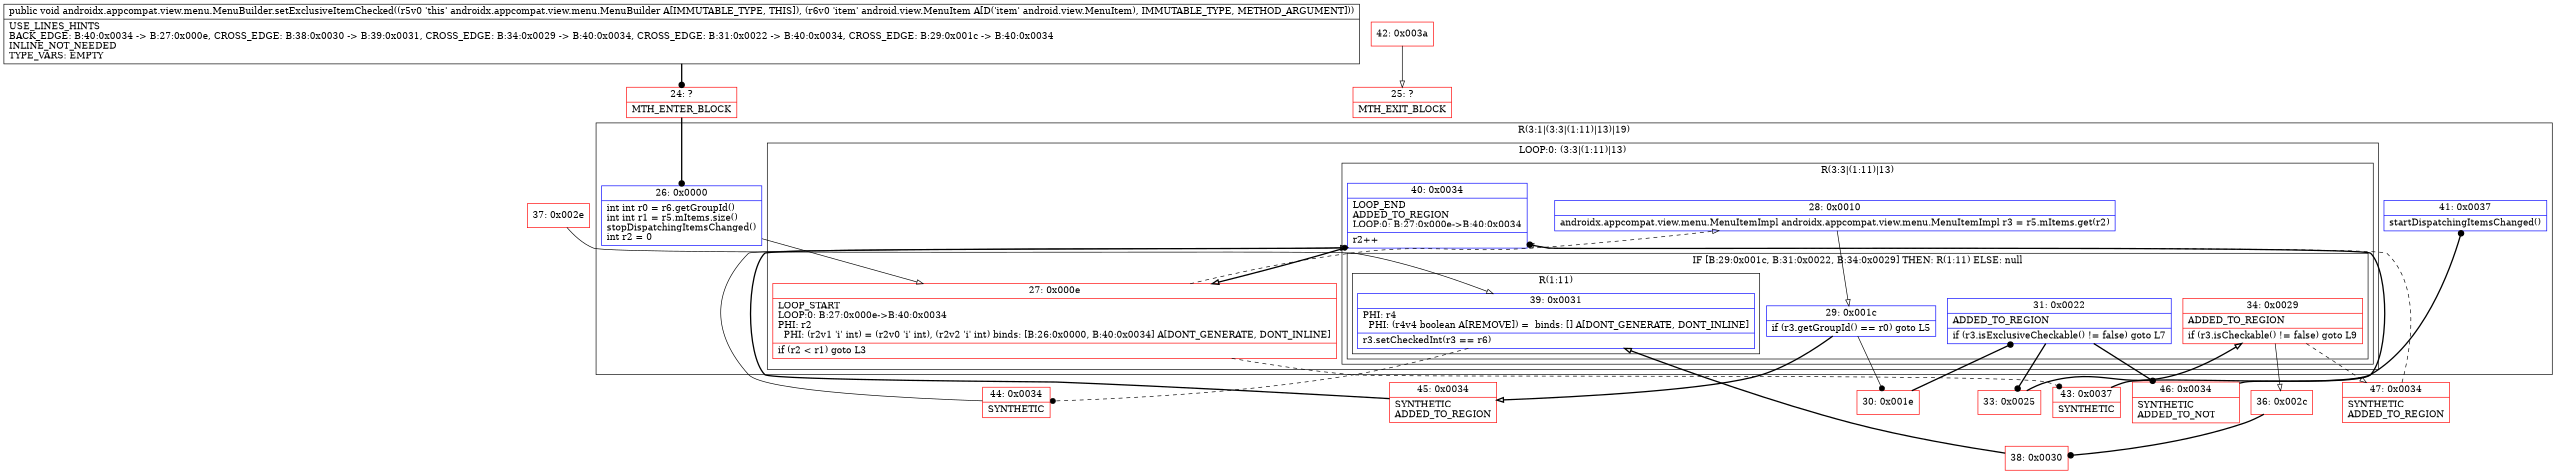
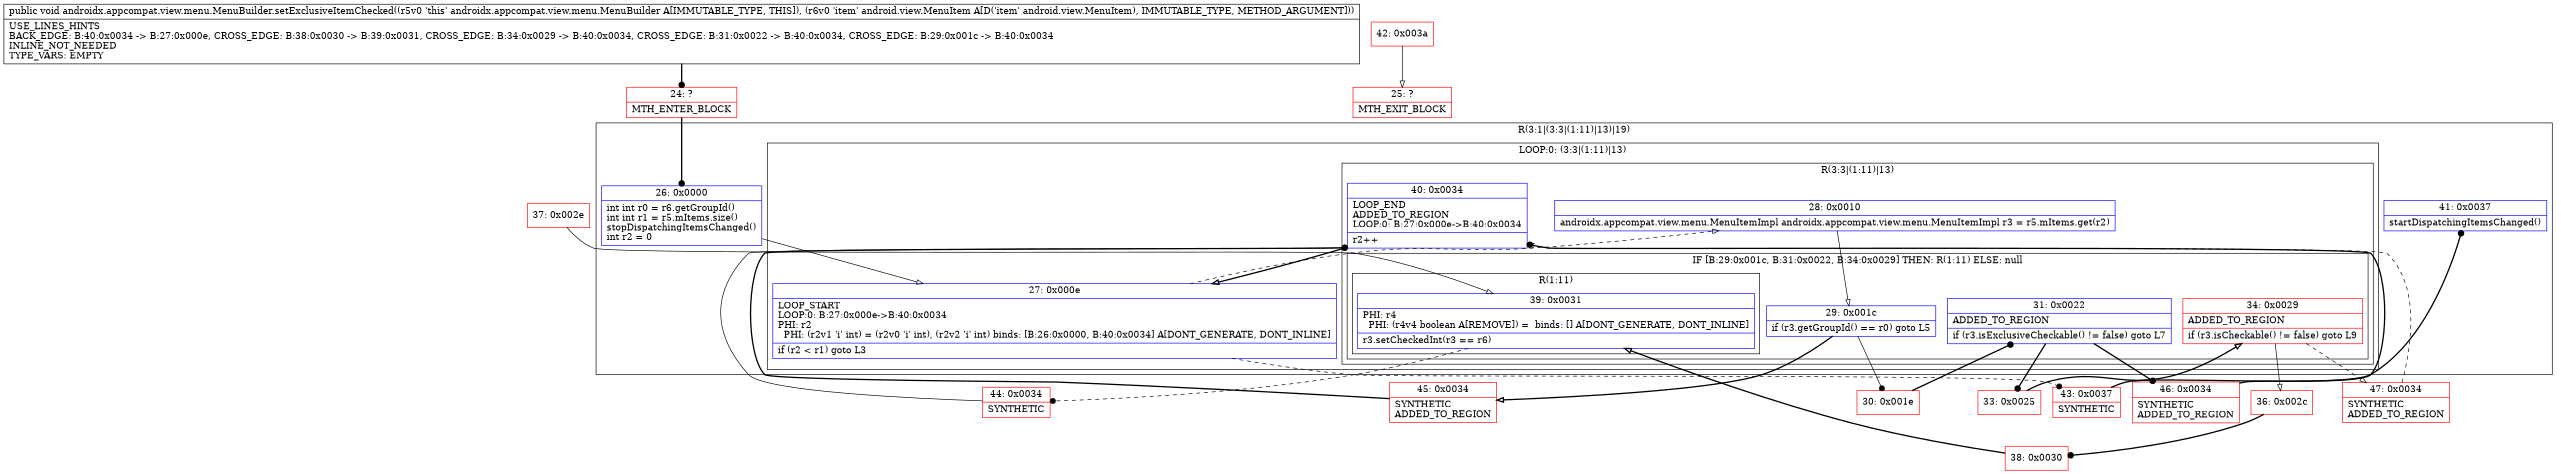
node "27: 0x000e": color red -> blue
edge "45: 0x0034" -> "40: 0x0034": arrowhead onormal -> dot
node "46: 0x0034": text "ADDED_TO_NOT" -> "ADDED_TO_REGION"
